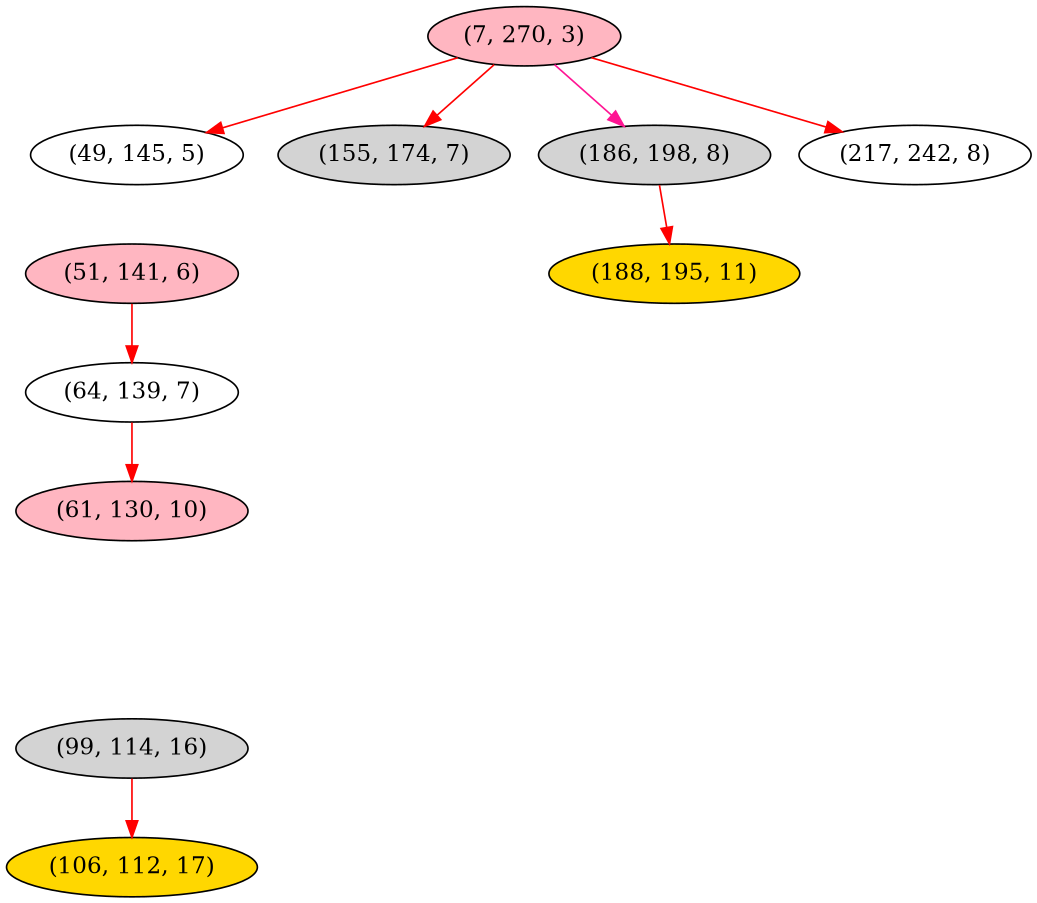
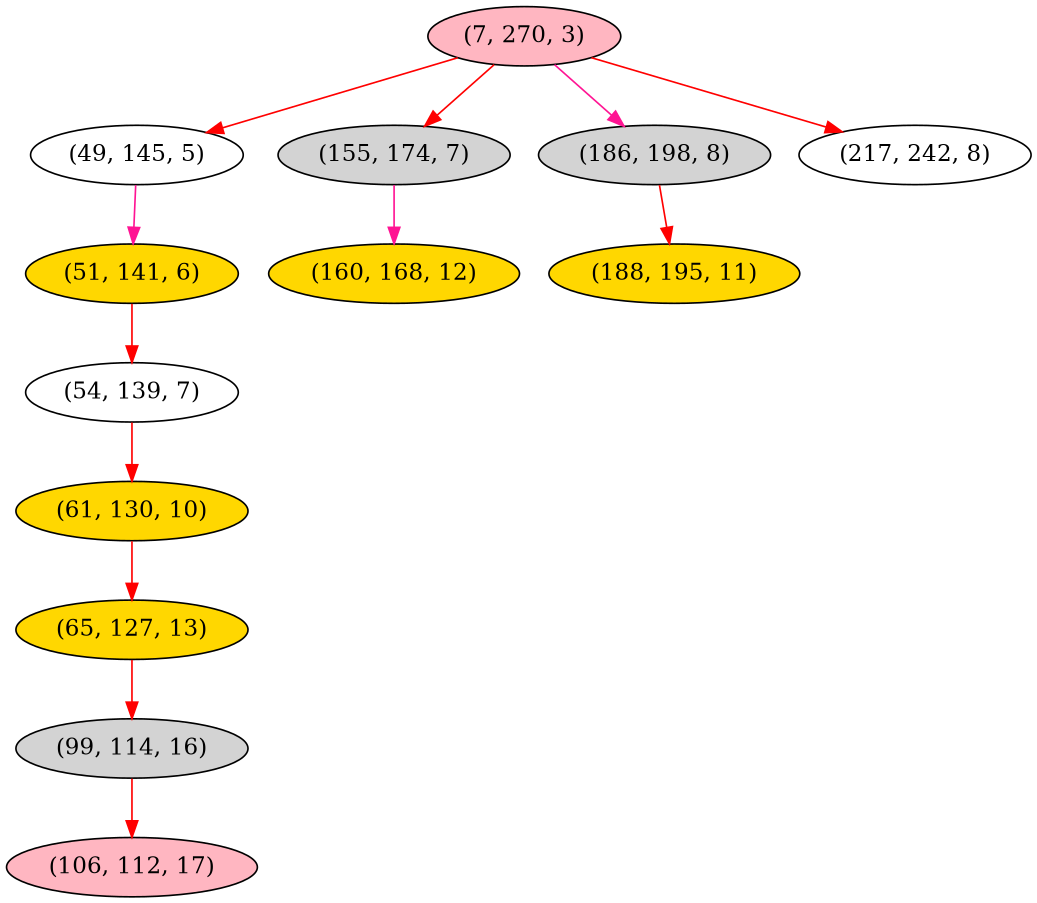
edge "(49, 145, 5)" -> "(51, 141, 6)": added
node "(51, 141, 6)": fillcolor lightpink -> gold
node "(160, 168, 12)": added
node "(64, 139, 7)": label "(64, 139, 7)" -> "(54, 139, 7)"
node "(61, 130, 10)": fillcolor lightpink -> gold
node "(65, 127, 13)": added
node "(106, 112, 17)": fillcolor gold -> lightpink
